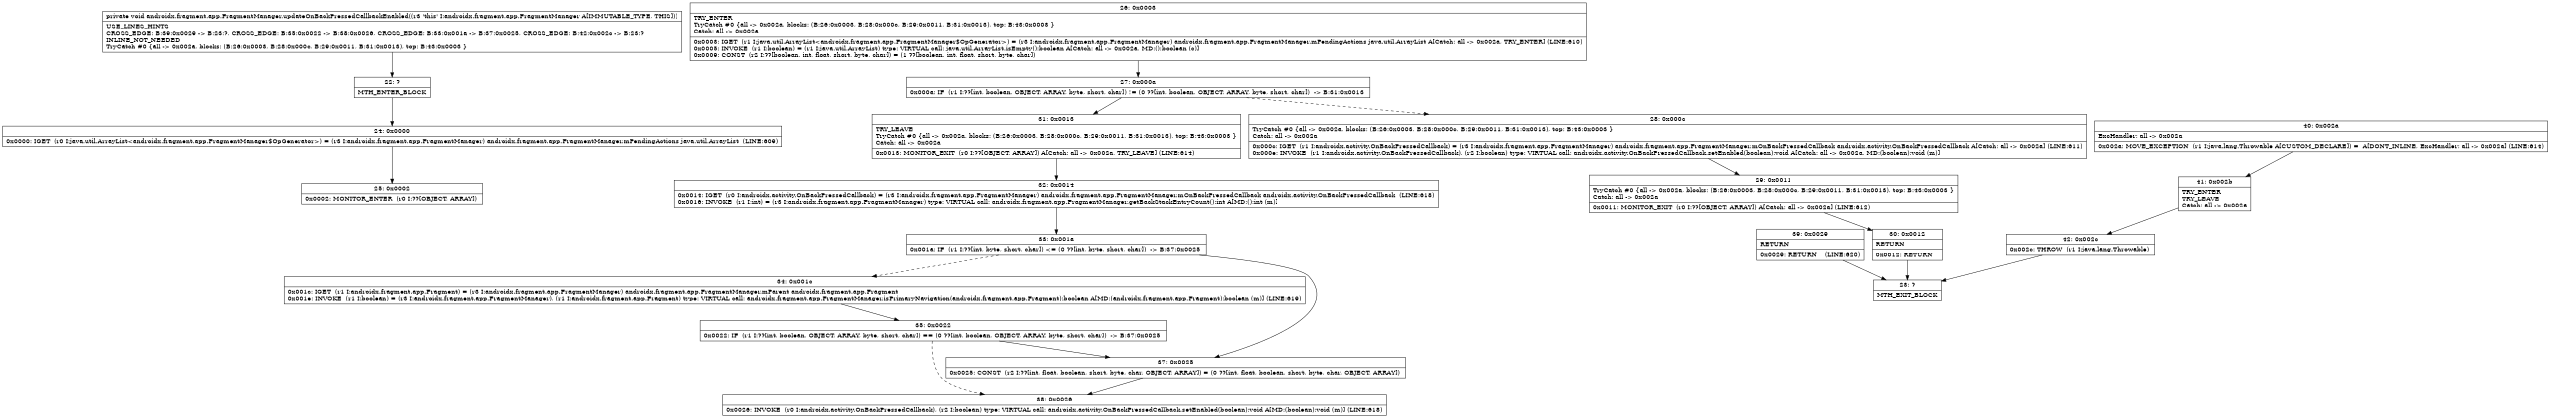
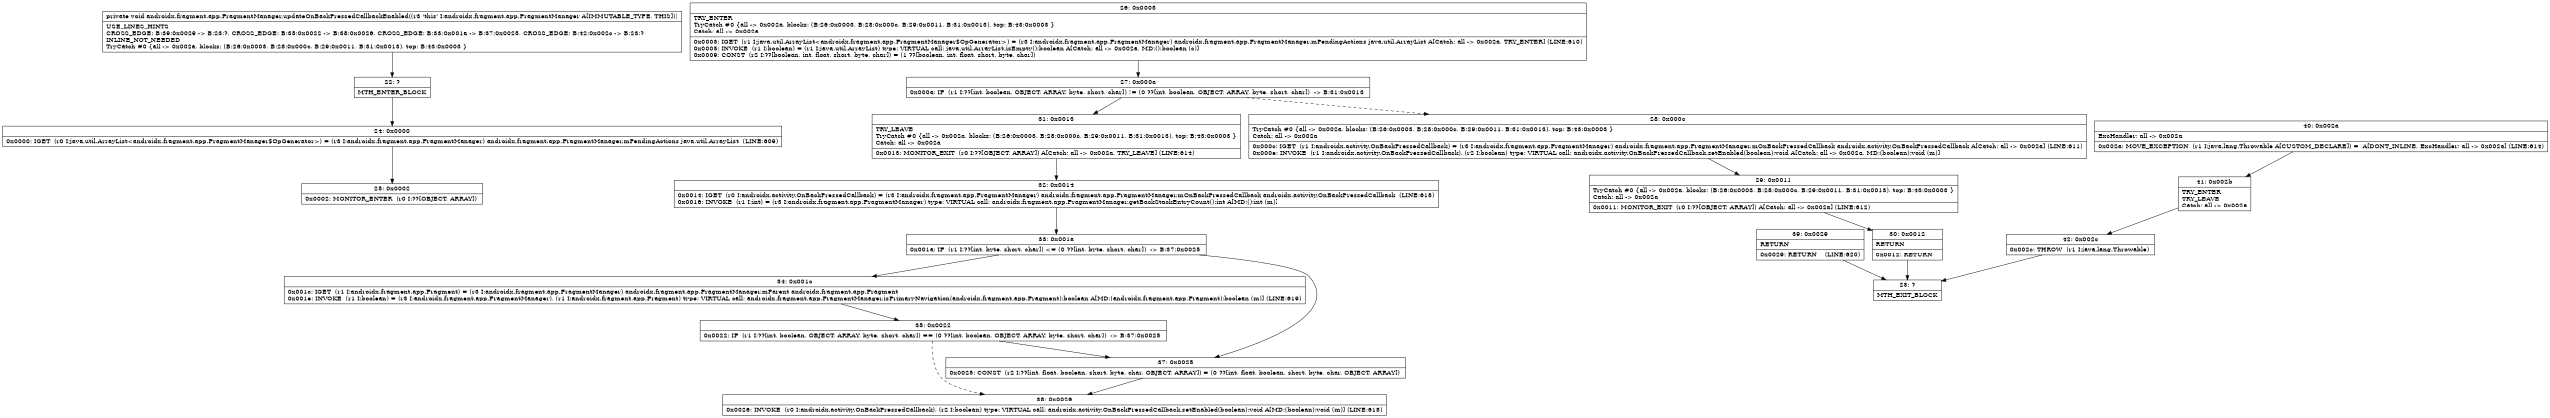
edge "33: 0x001a" -> "34: 0x001c": style dashed -> solid
